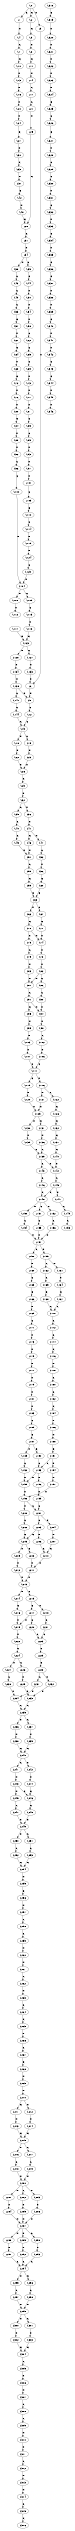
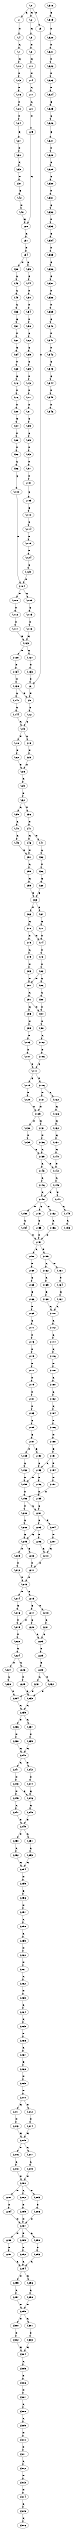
edge "S112" -> "S117": added, label "A"
